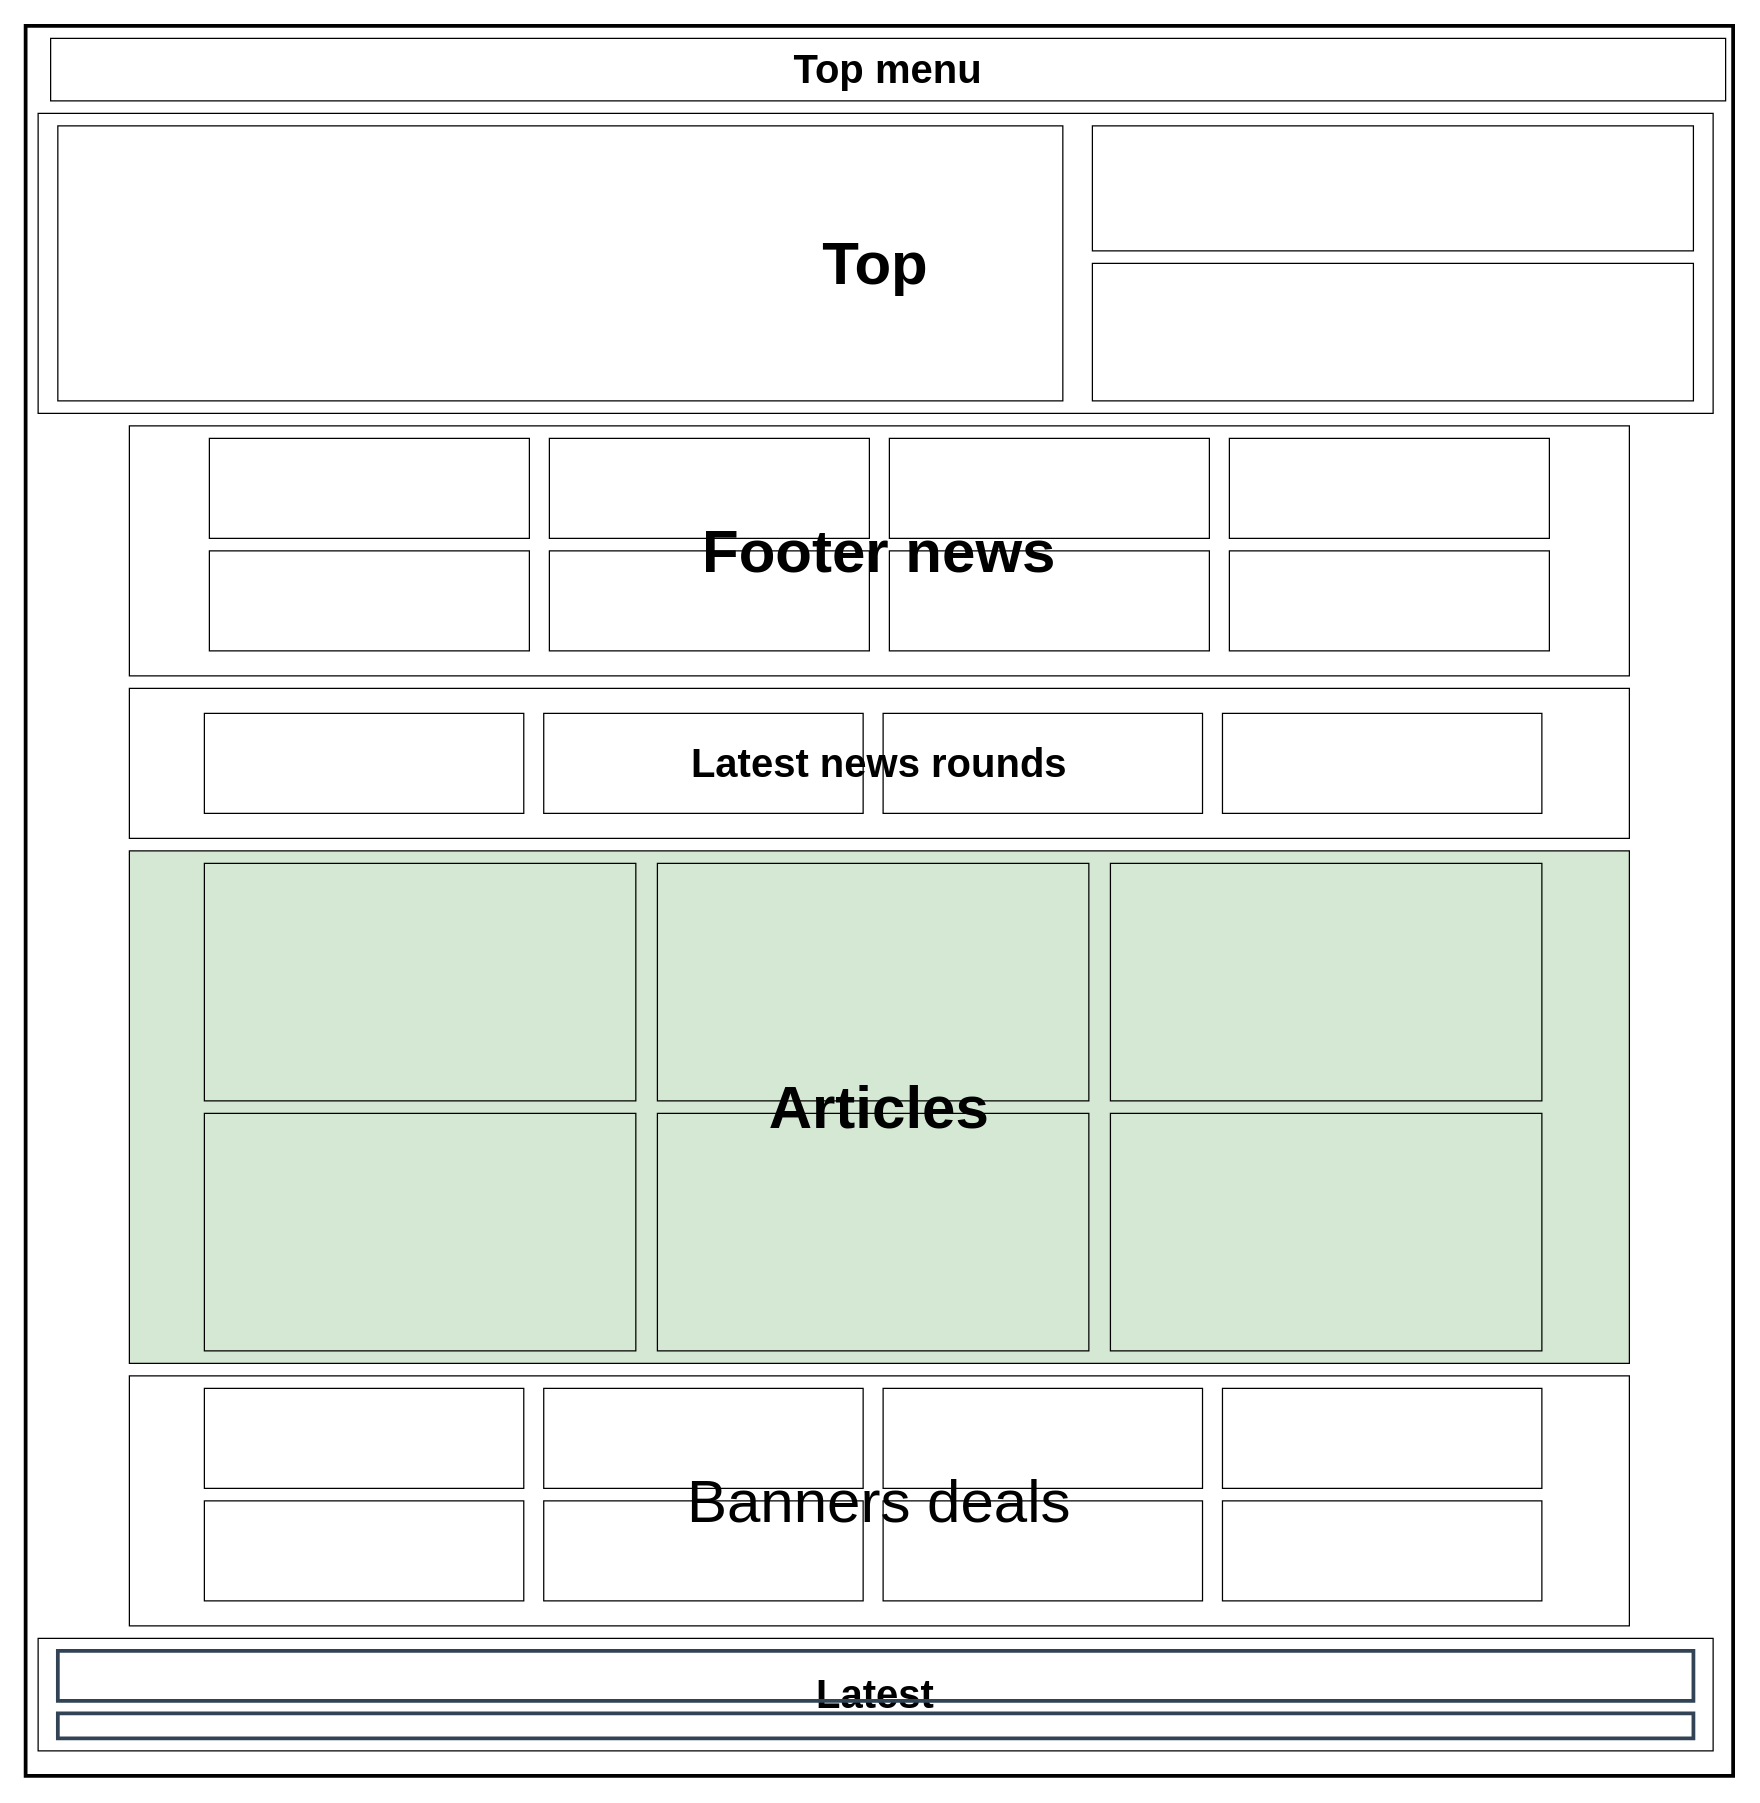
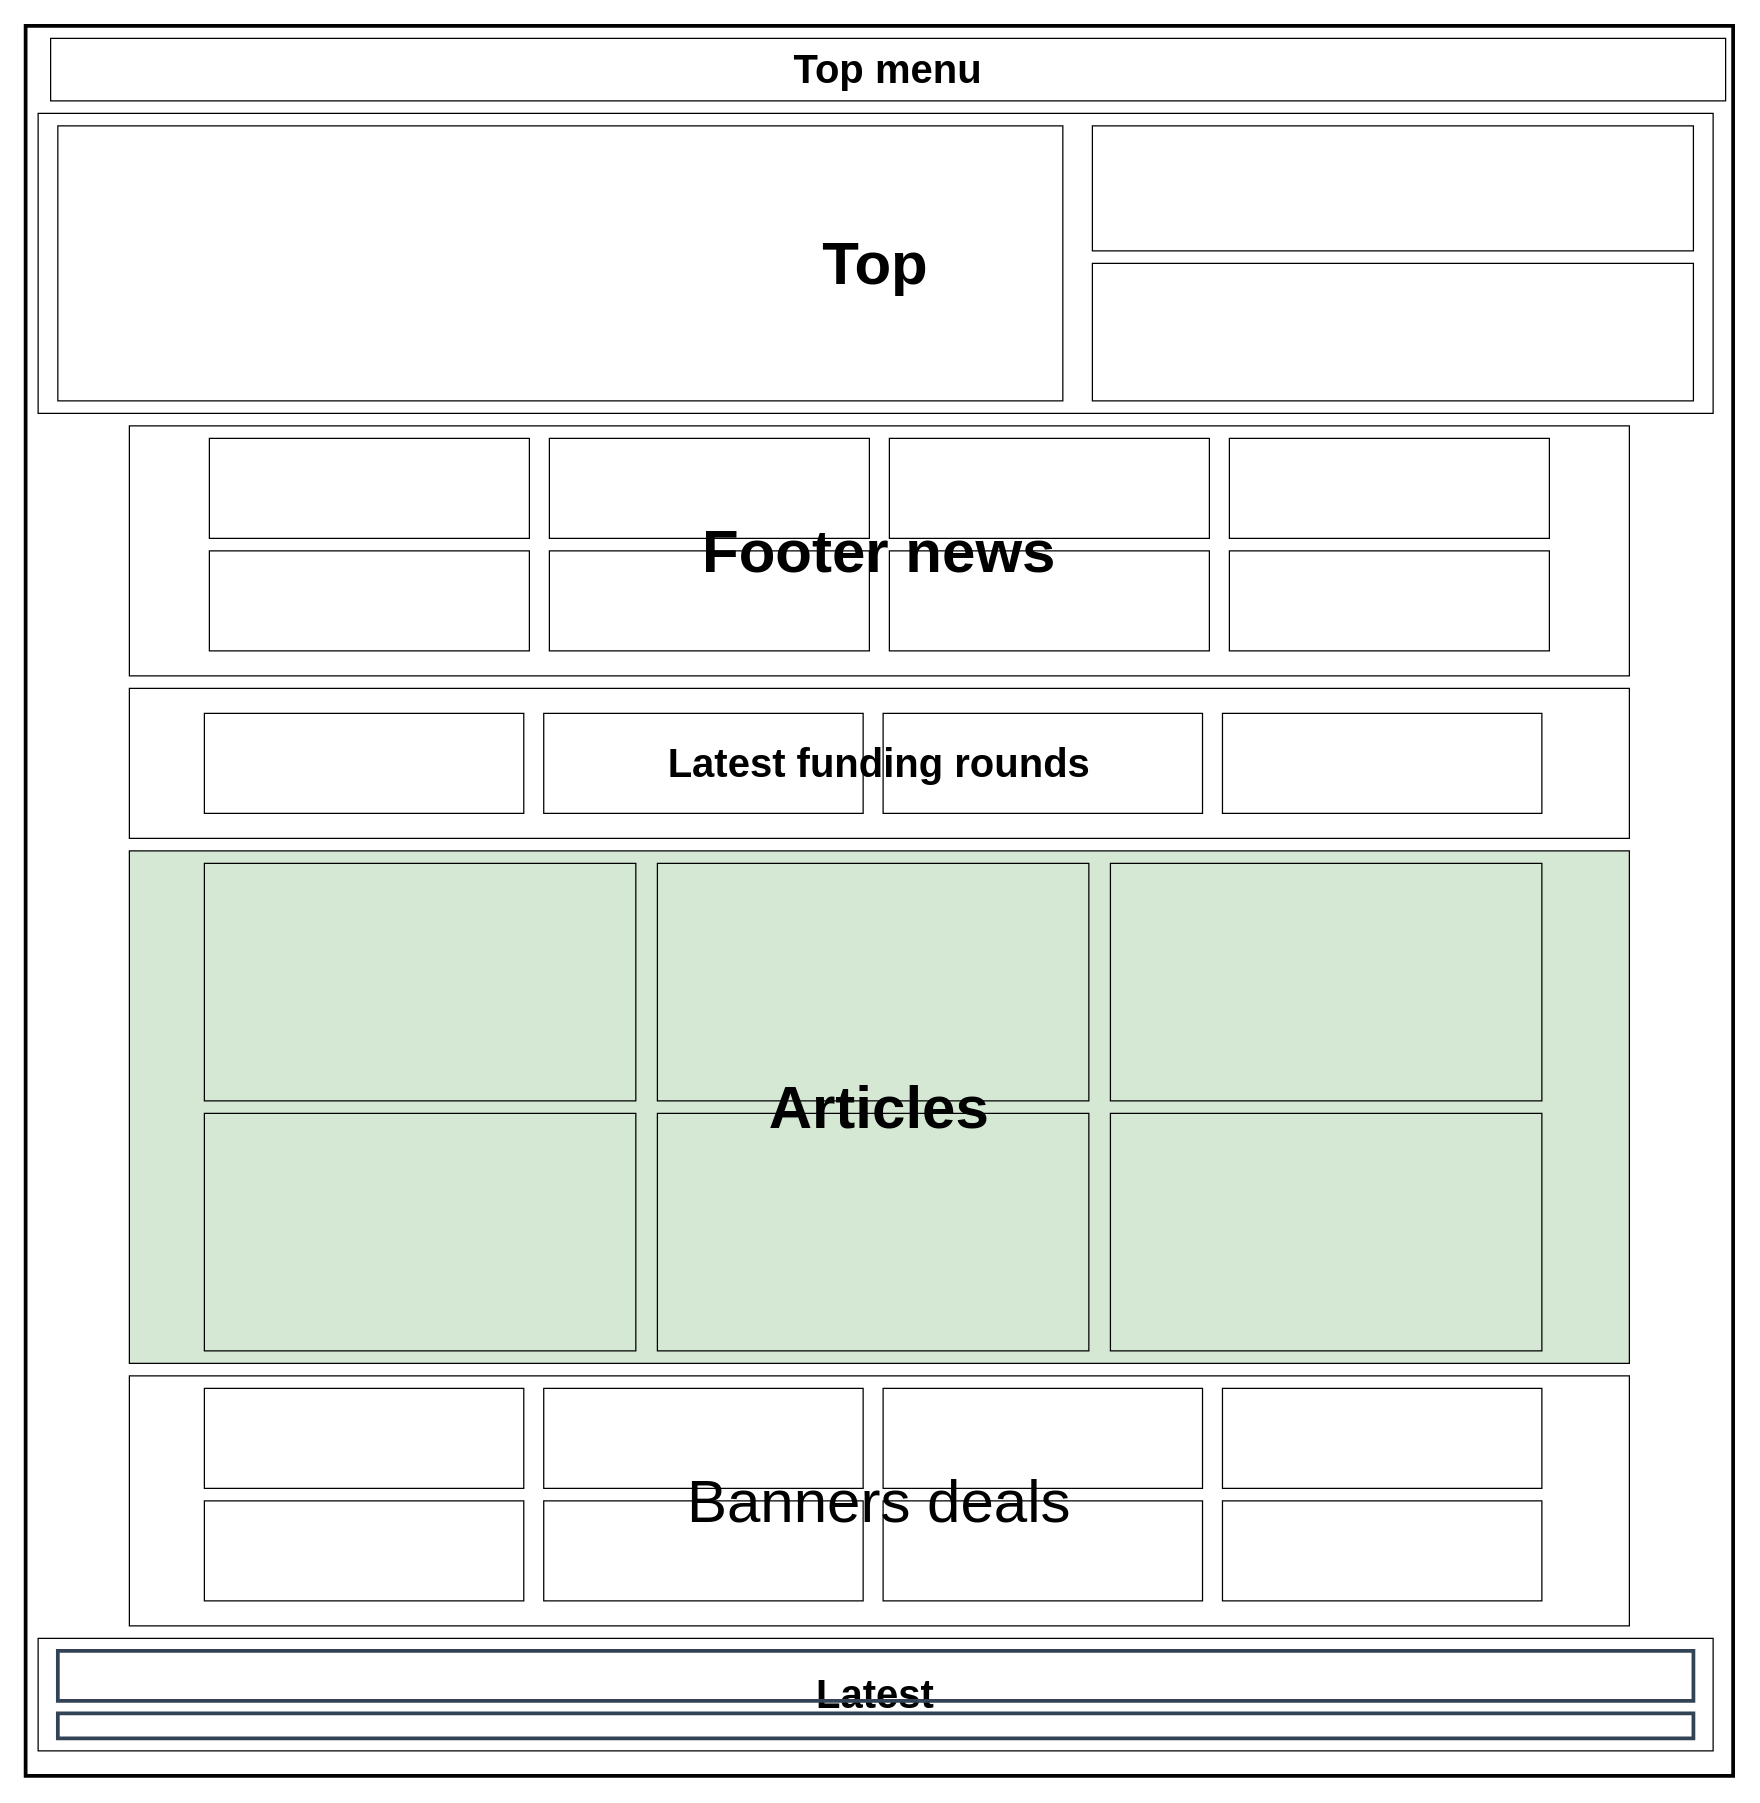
node "Latest news rounds": label "Latest news rounds" -> "Latest funding rounds"
